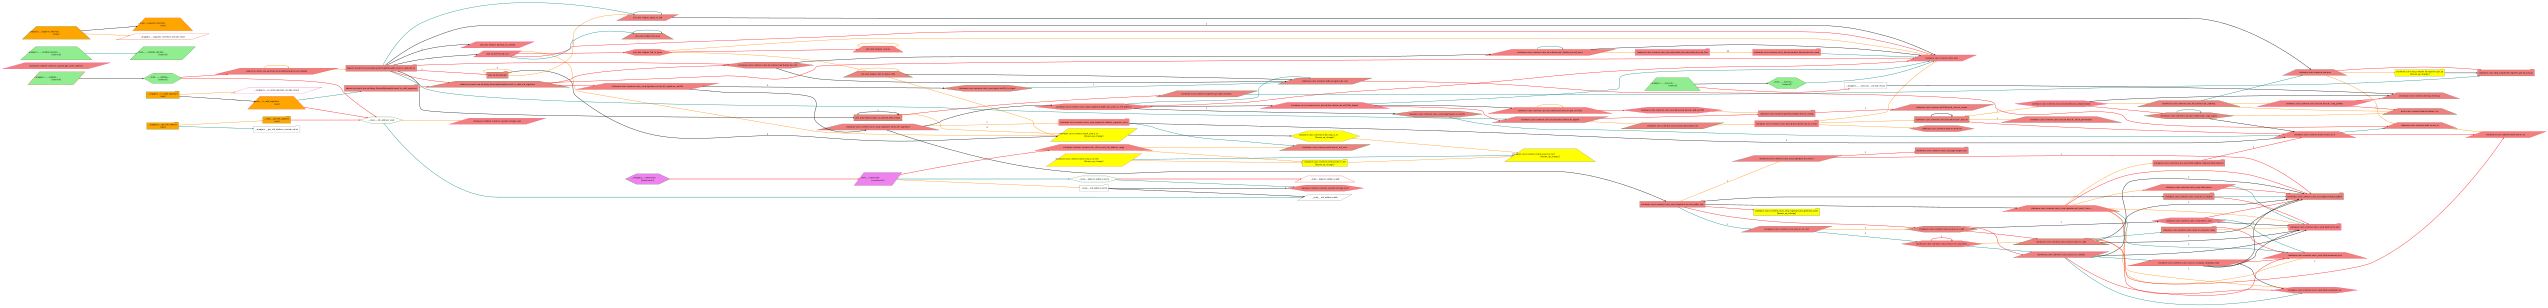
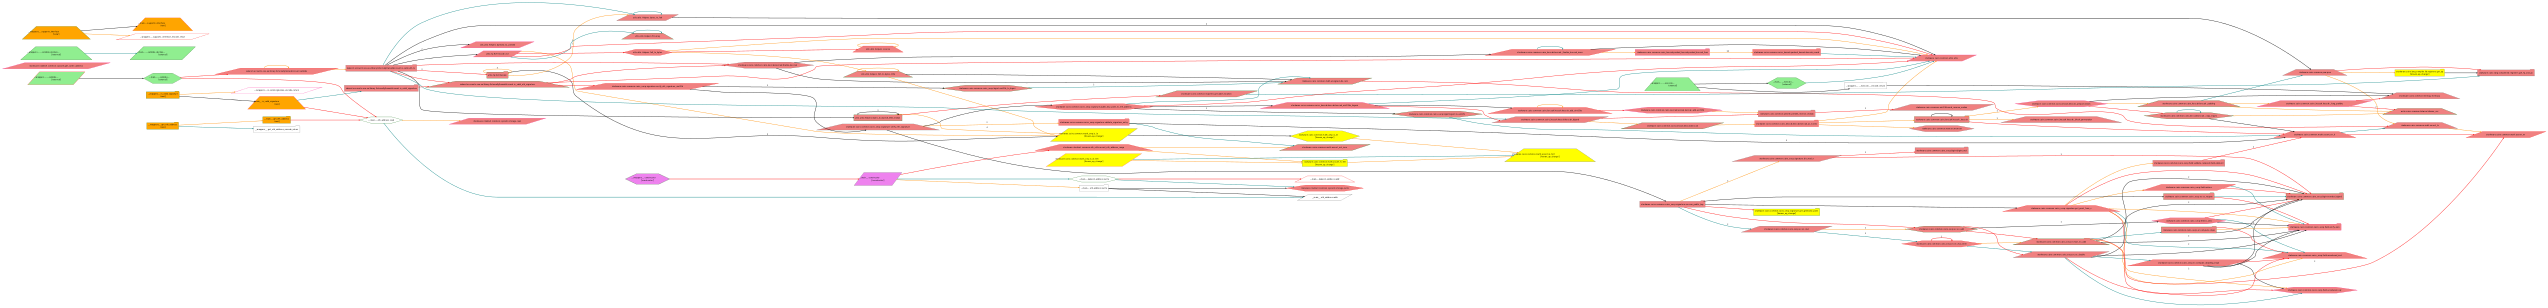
edge "__wrappers__.__execute__ ['external']" -> "__wrappers__.__execute___encode_return": color red -> black
